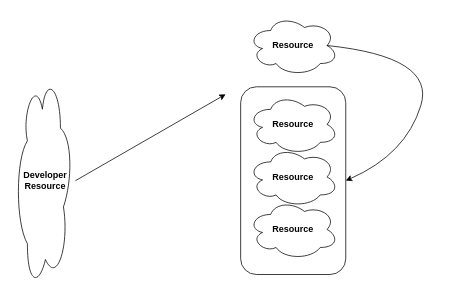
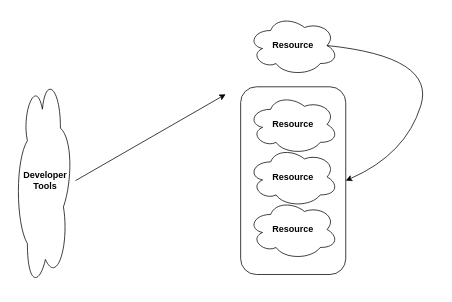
node "Developer Resource": label "Developer Resource" -> "Developer Tools"
